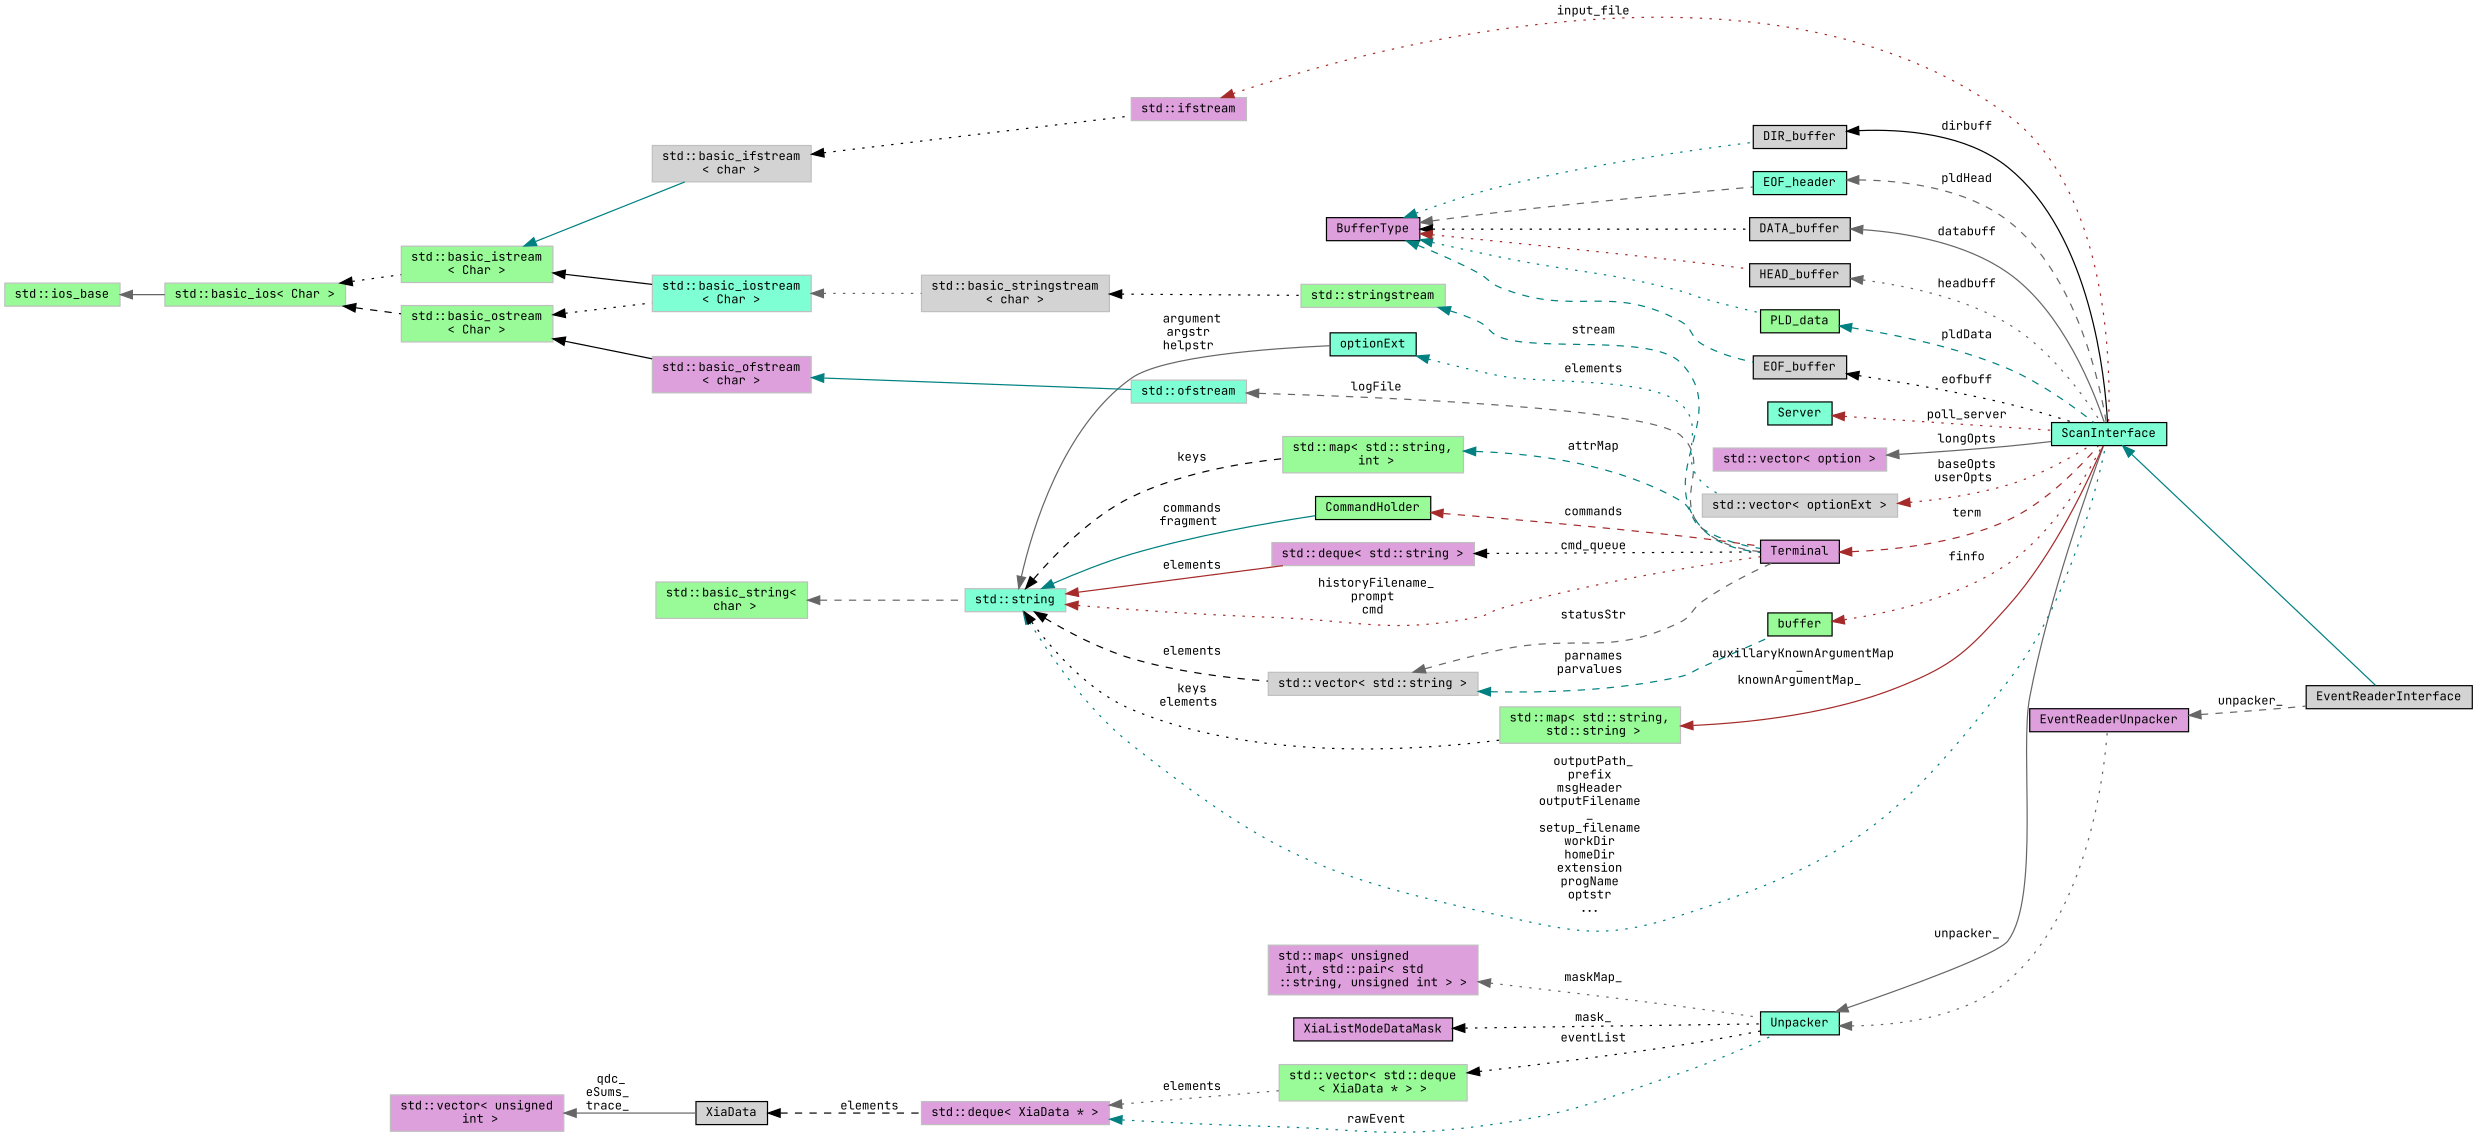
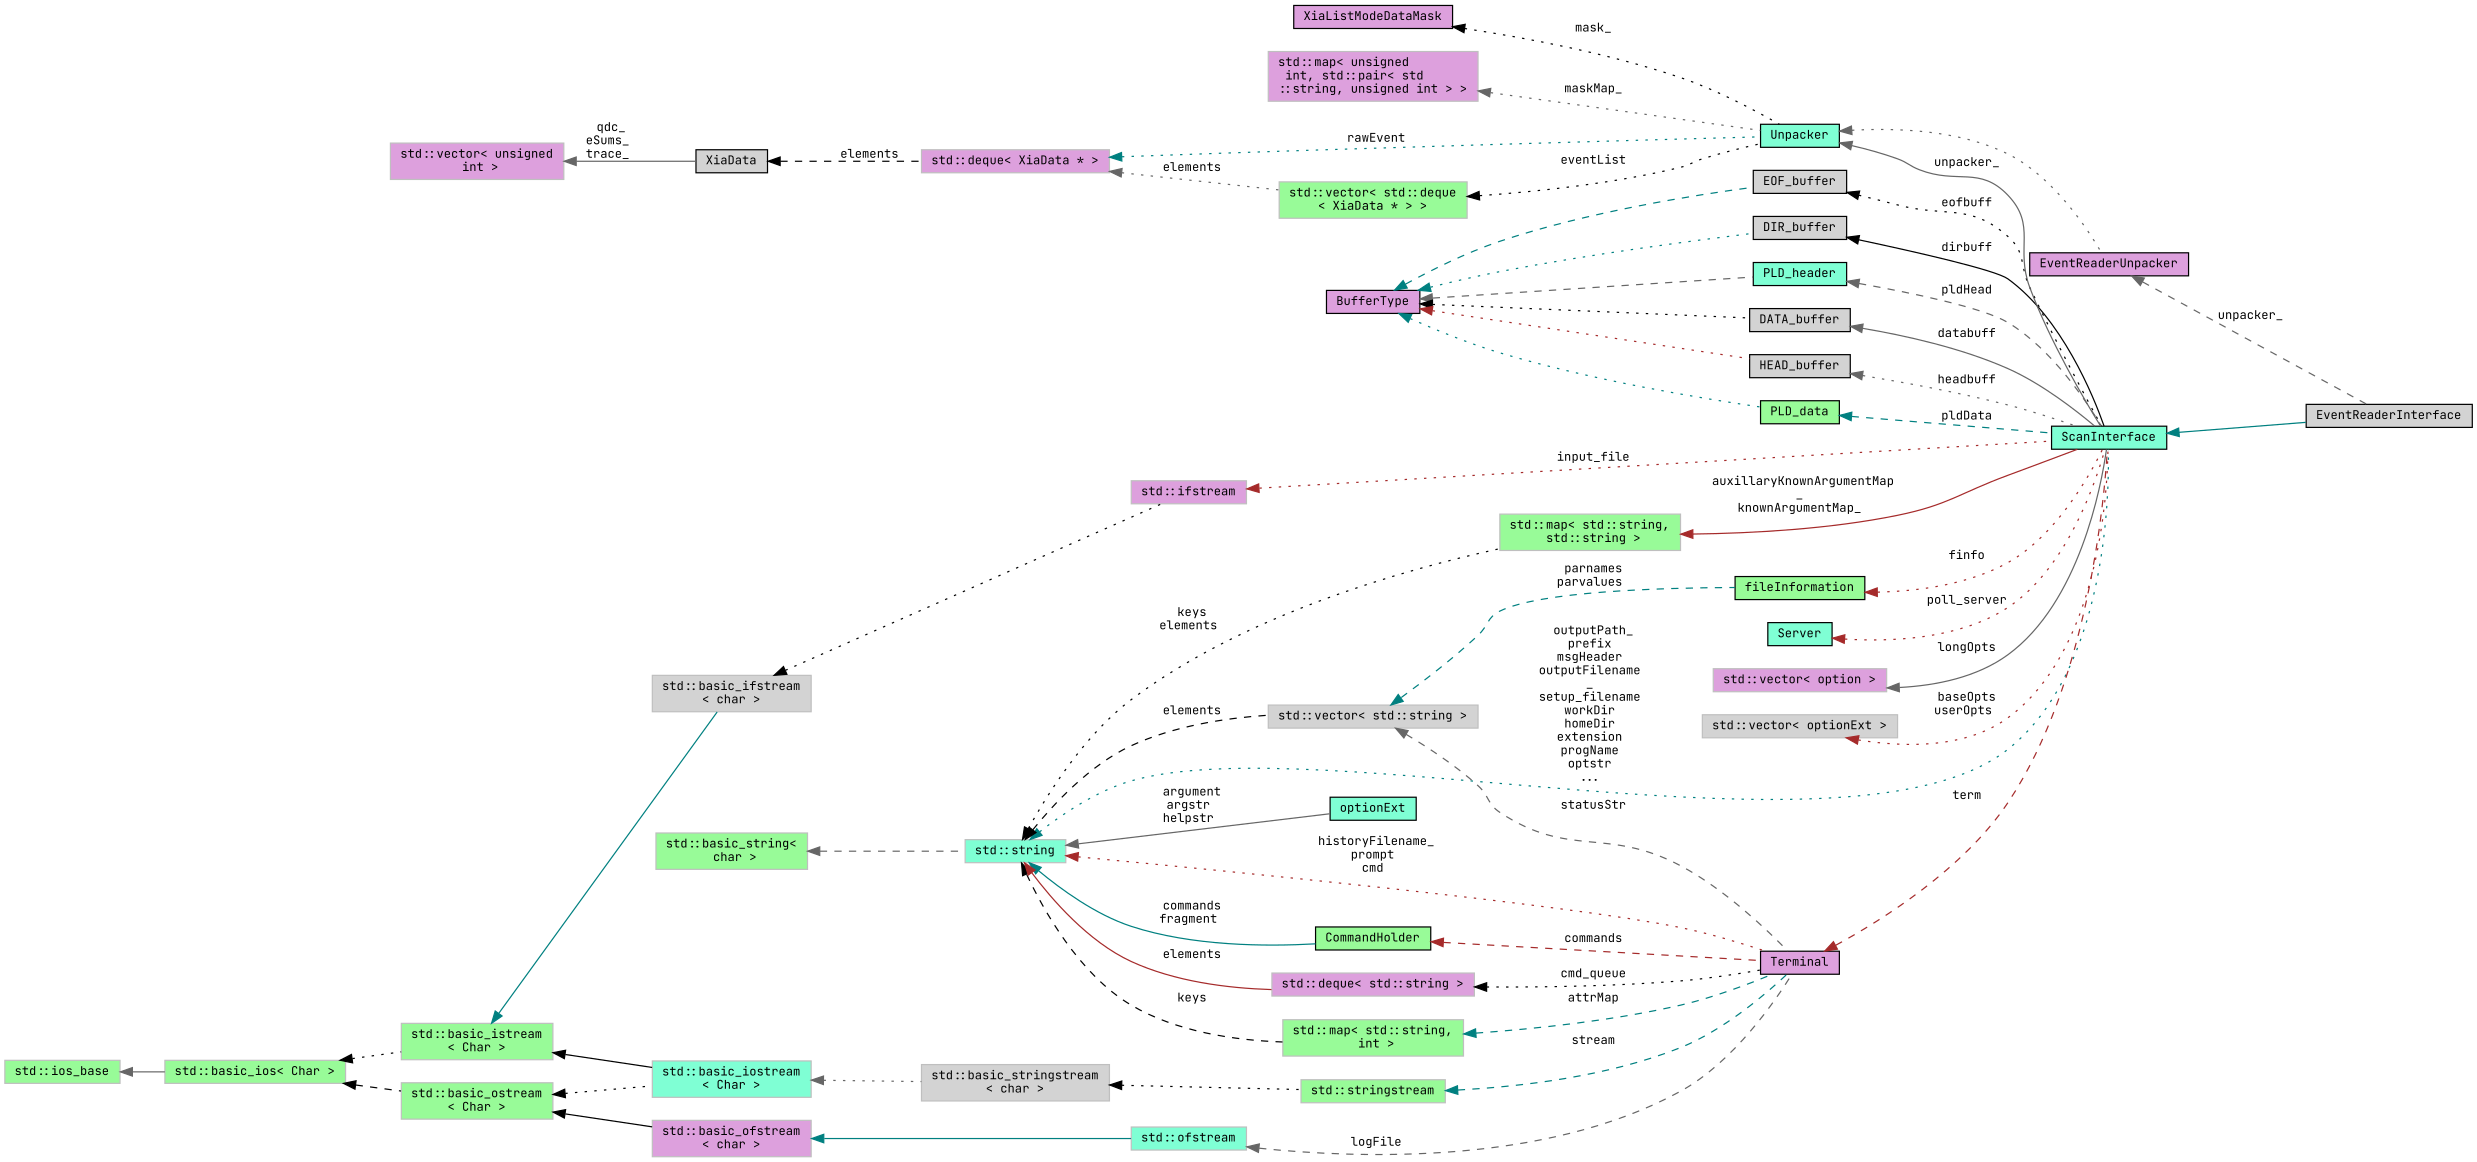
node "EOF_header": label "EOF_header" -> "PLD_header"
edge "std::vector< optionExt >" -> "optionExt": removed, label "elements"
node "buffer": label "buffer" -> "fileInformation"
